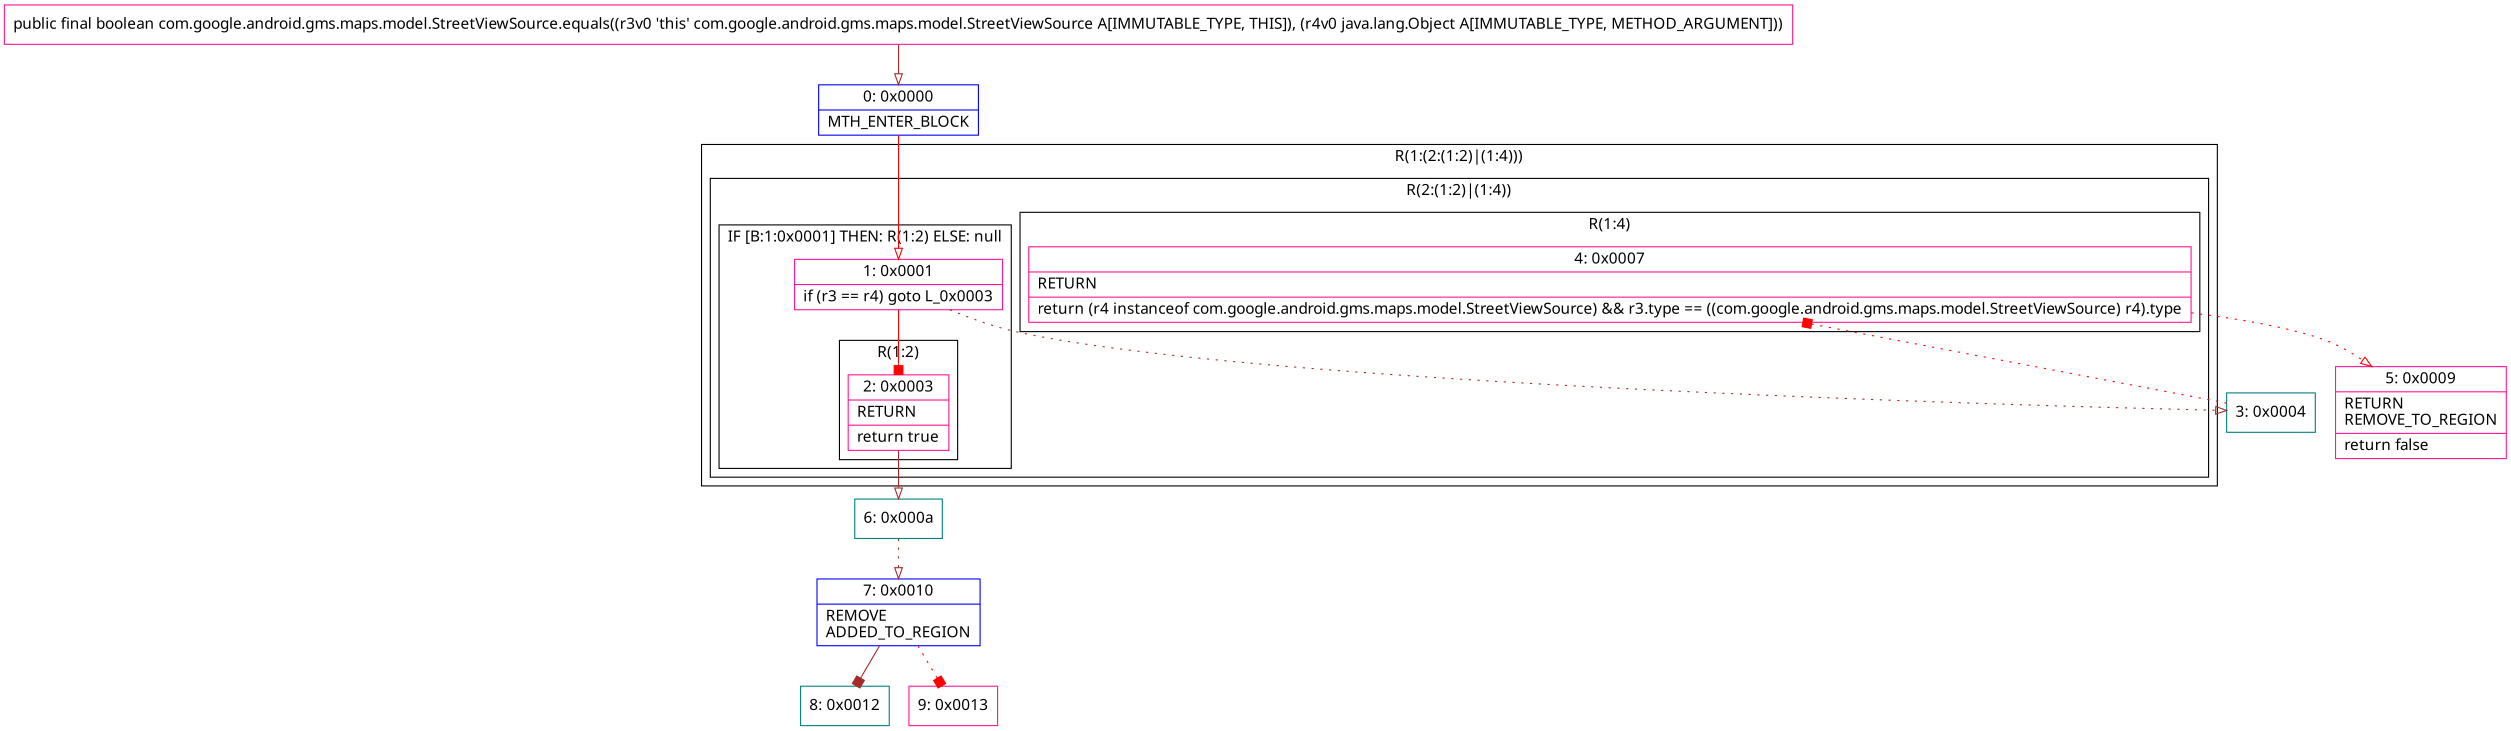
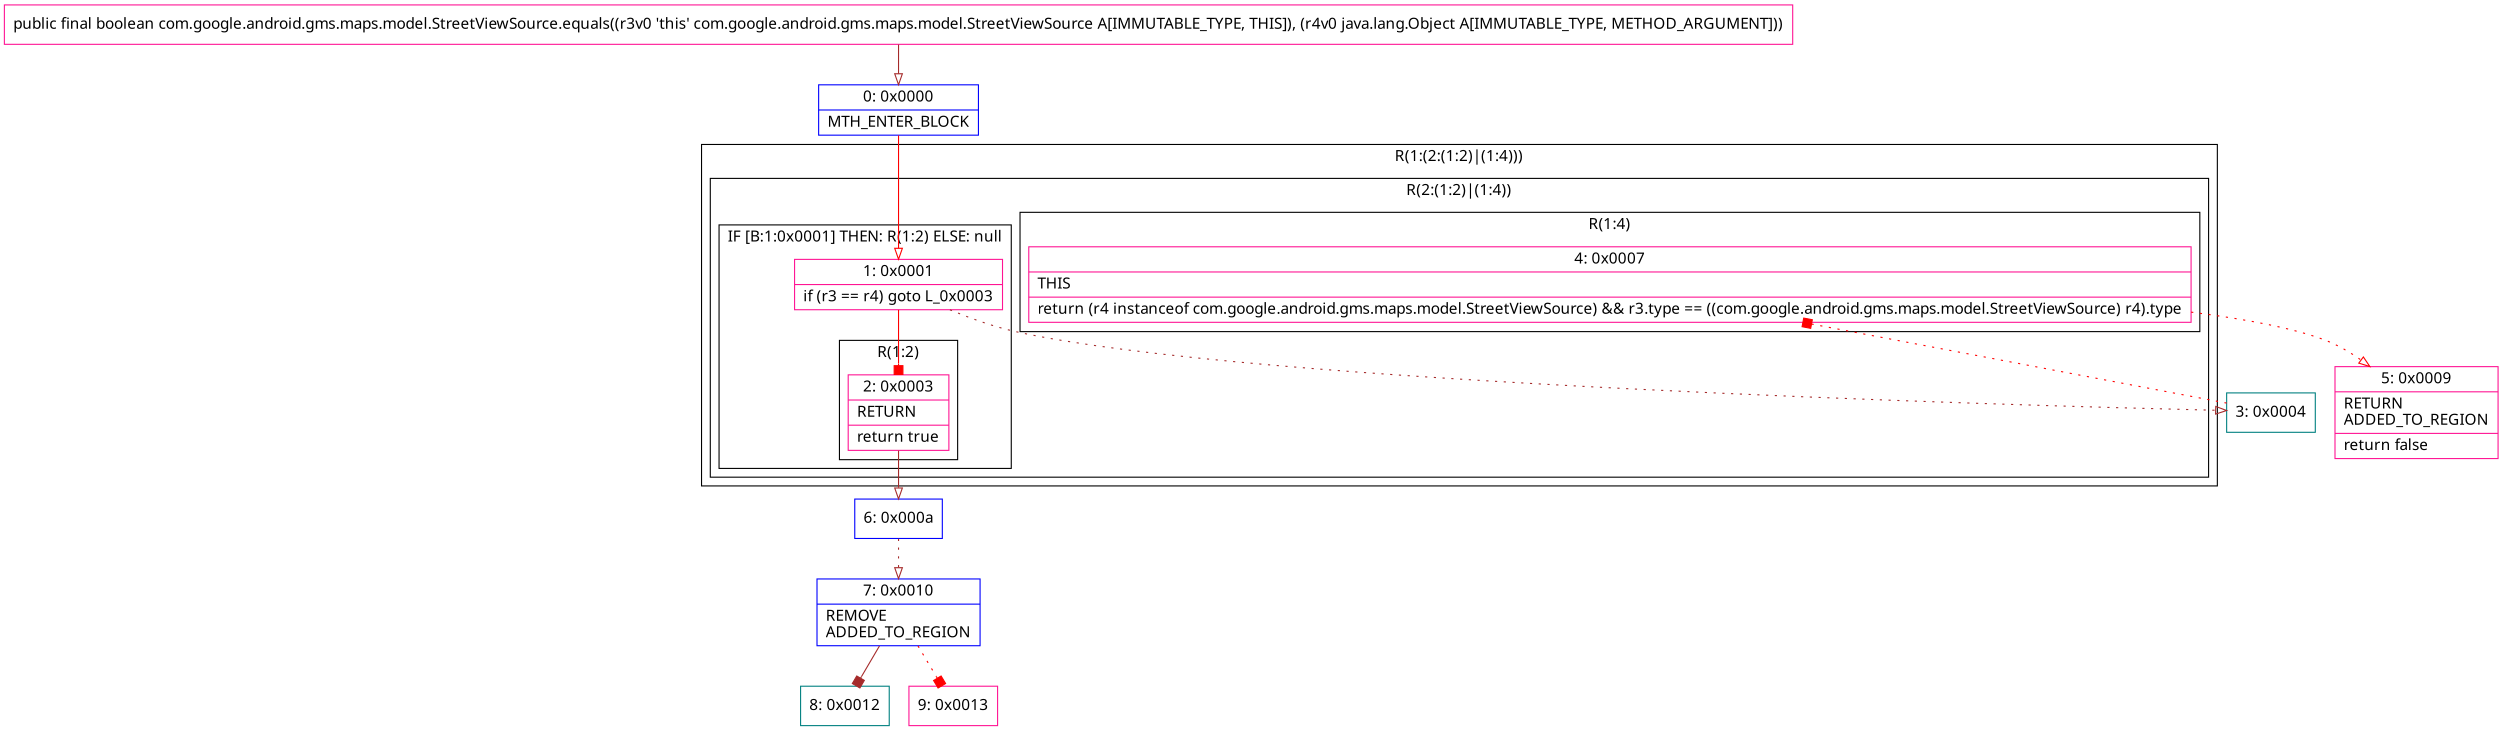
node "4: 0x0007": text "RETURN" -> "THIS"
node "5: 0x0009": text "REMOVE_TO_REGION" -> "ADDED_TO_REGION"
node "6: 0x000a": color teal -> blue
